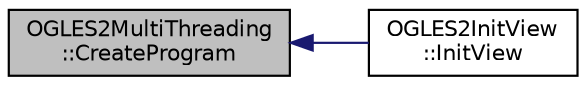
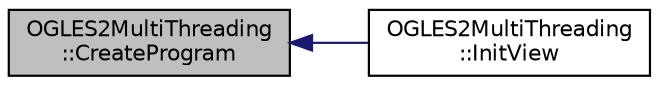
node "OGLES2InitView ::InitView": label "OGLES2InitView ::InitView" -> "OGLES2MultiThreading ::InitView"
